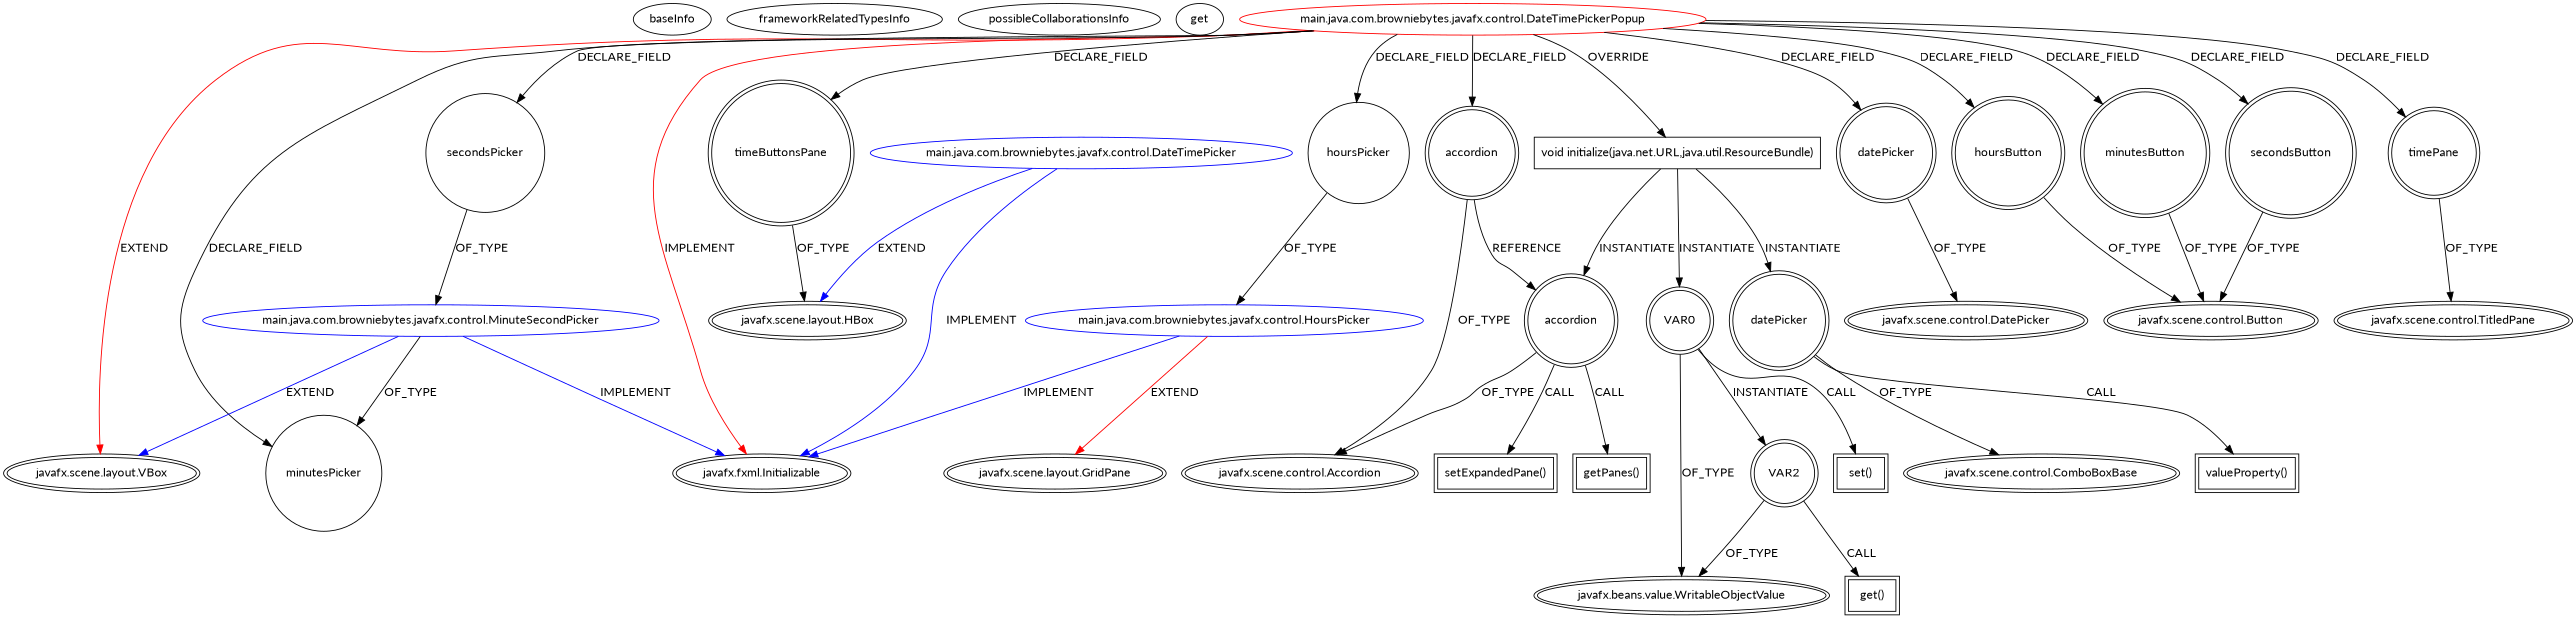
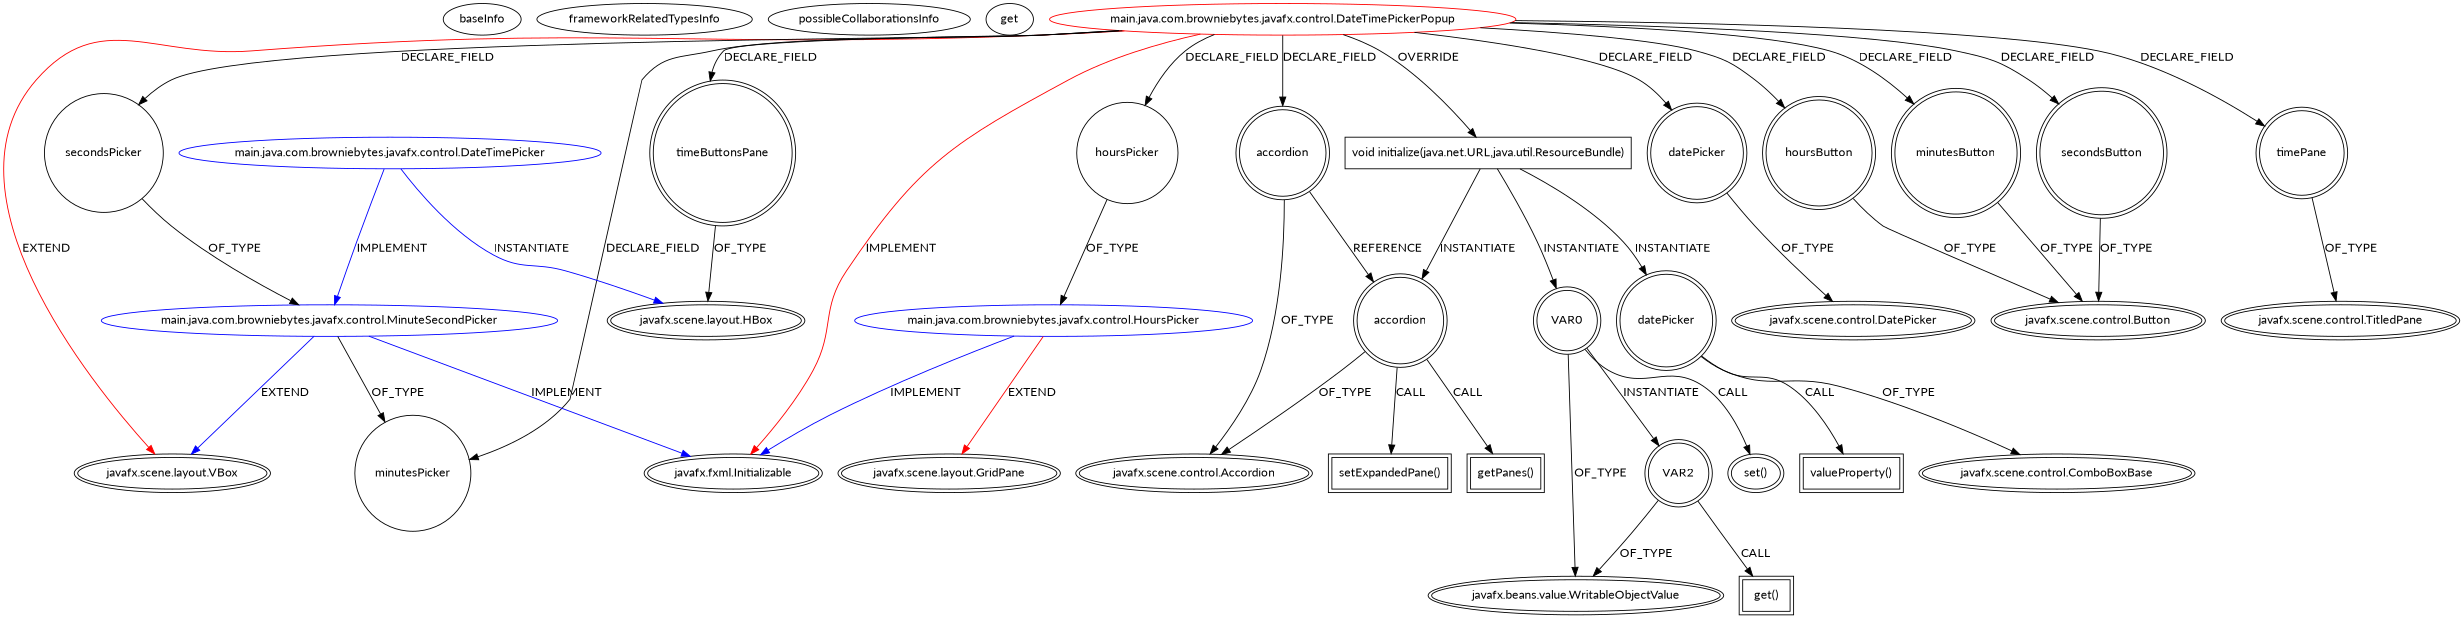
edge "main.java.com.browniebytes.javafx.control.DateTimePicker" -> "javafx.scene.layout.HBox": label "EXTEND" -> "INSTANTIATE"
edge "main.java.com.browniebytes.javafx.control.DateTimePicker" -> "javafx.fxml.Initializable": now "main.java.com.browniebytes.javafx.control.DateTimePicker" -> "main.java.com.browniebytes.javafx.control.MinuteSecondPicker"
node "set()": shape box -> ellipse
